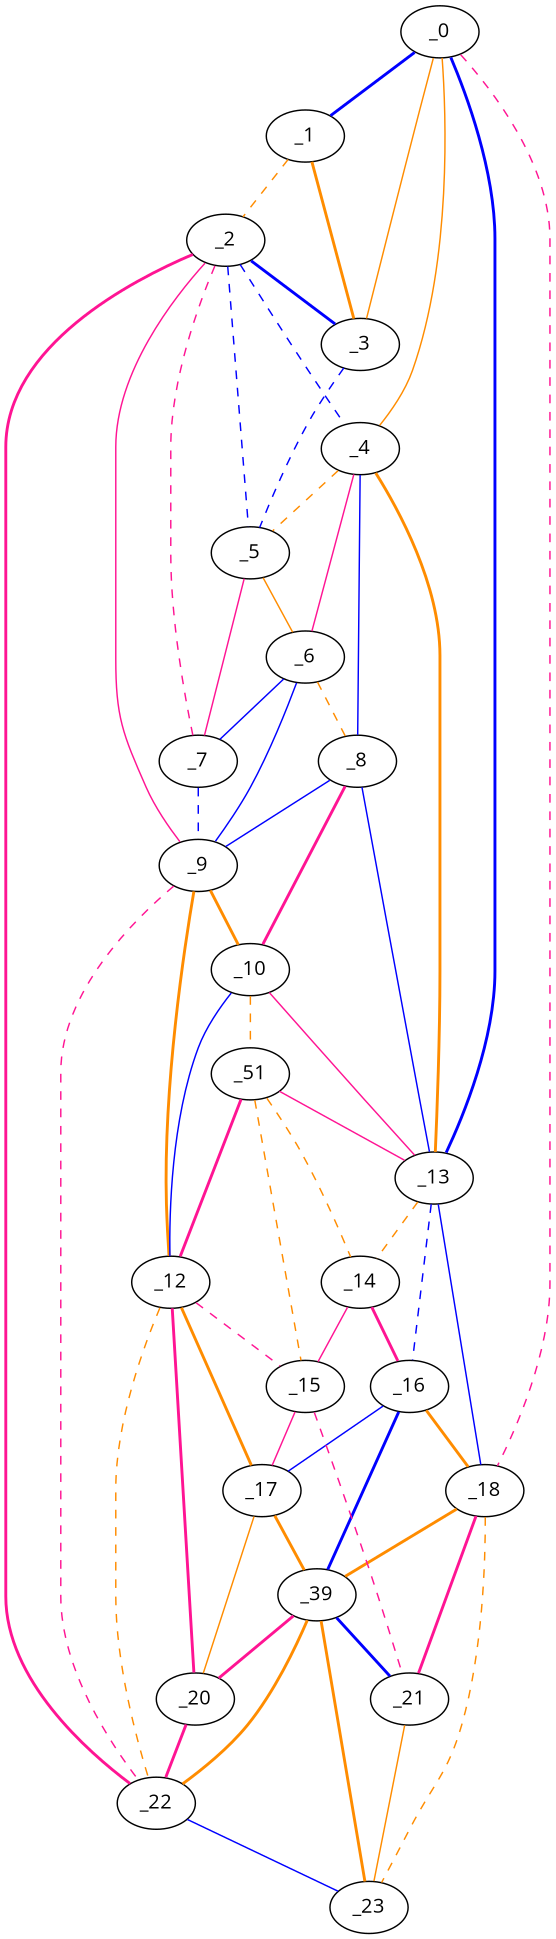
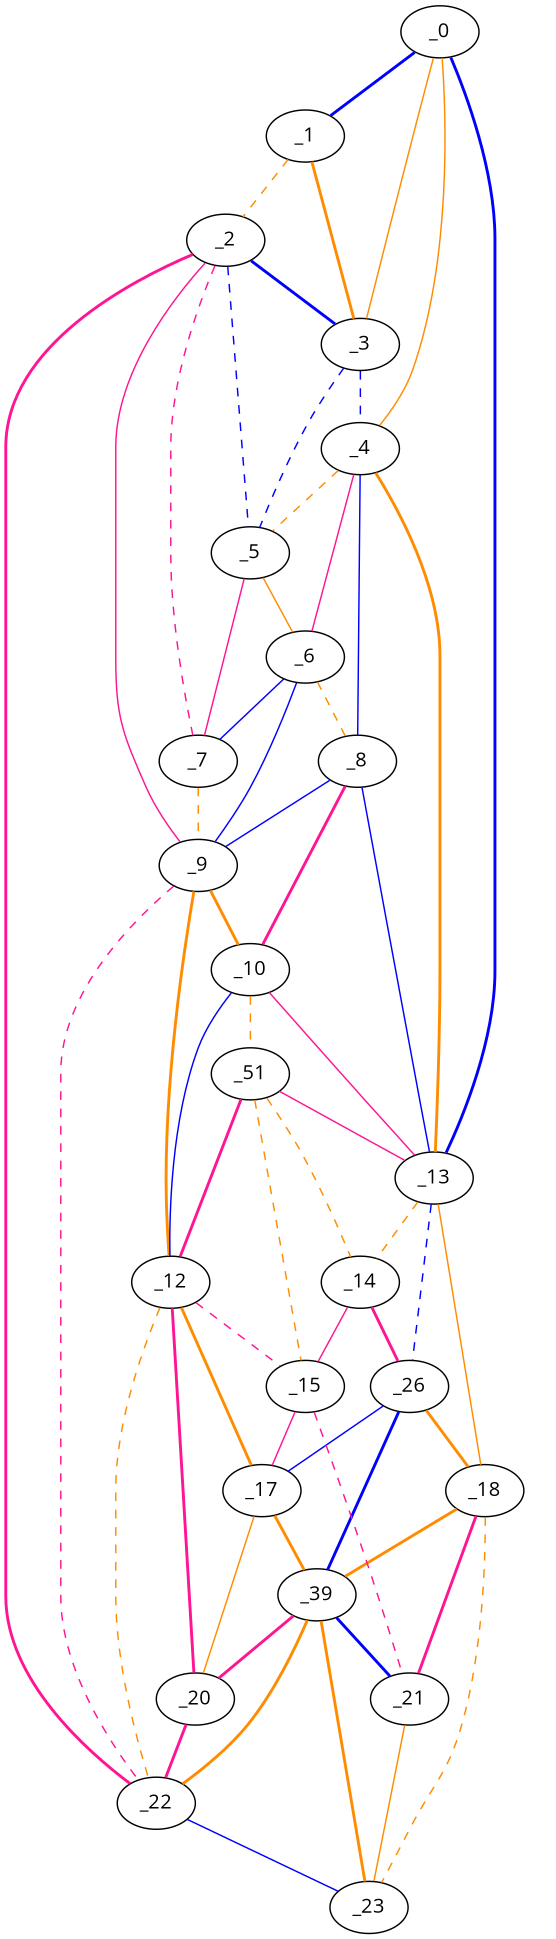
edge "_2" -- "_4": now "_3" -- "_4"
edge "_0" -- "_18": removed
edge "_7" -- "_9": color blue -> darkorange
edge "_13" -- "_18": color blue -> darkorange
node "_16": label "_16" -> "_26"
